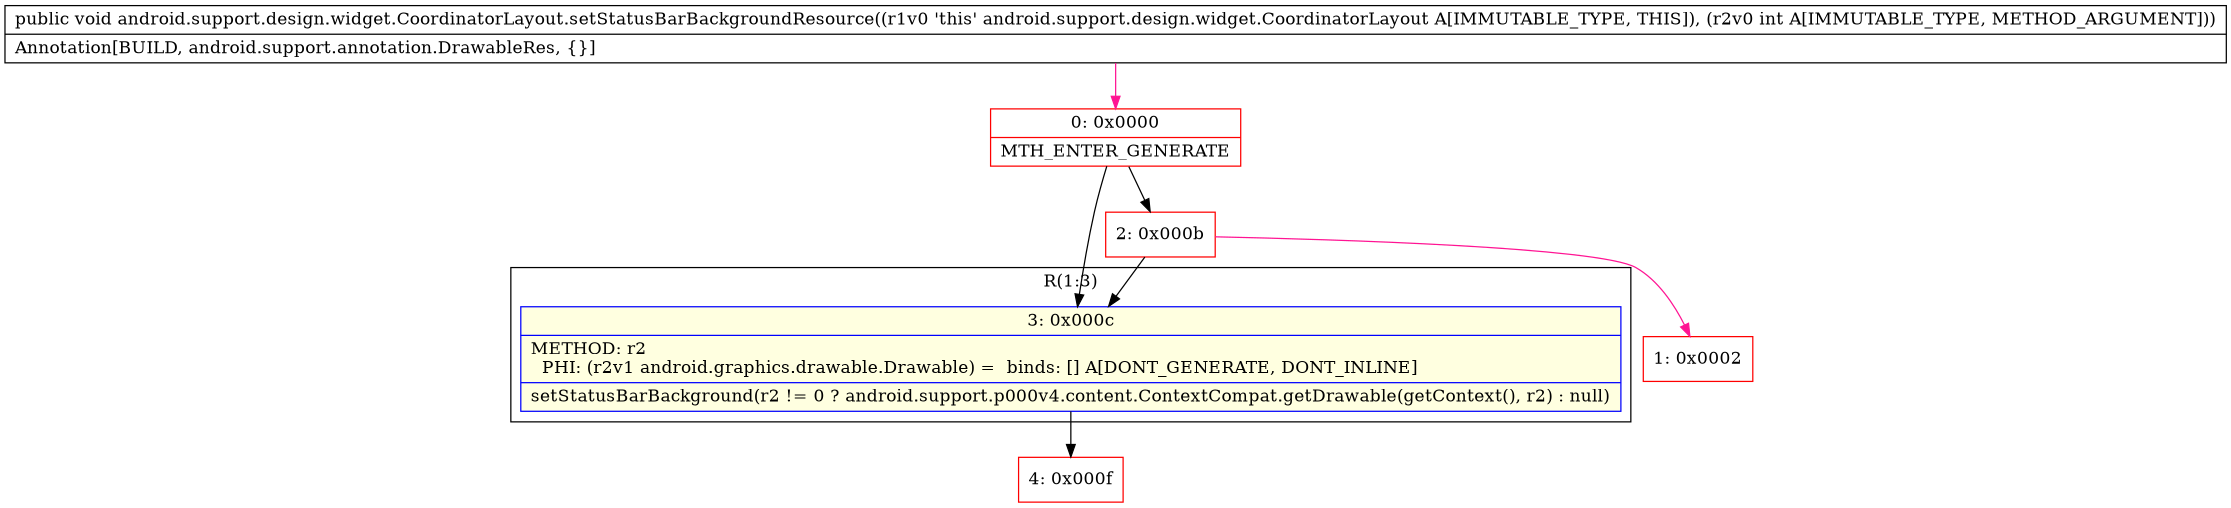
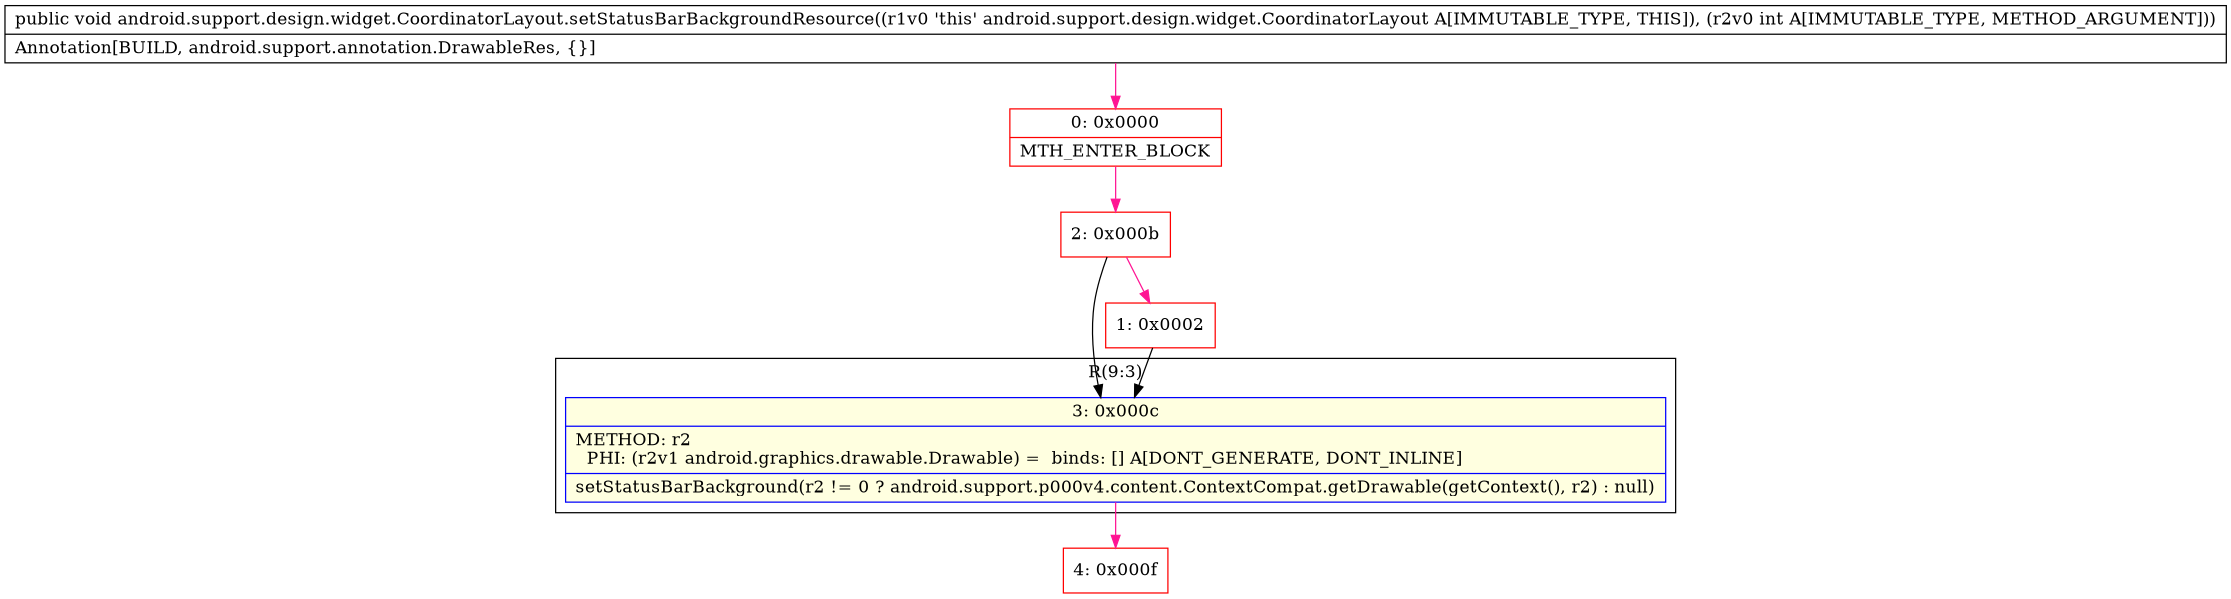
node "0: 0x0000": text "MTH_ENTER_GENERATE" -> "MTH_ENTER_BLOCK"
edge "0: 0x0000" -> "2: 0x000b": color black -> deeppink
edge "0: 0x0000" -> "3: 0x000c": now "1: 0x0002" -> "3: 0x000c"
cluster "R(1:3)": label "R(1:3)" -> "R(9:3)"
edge "3: 0x000c" -> "4: 0x000f": color black -> deeppink
